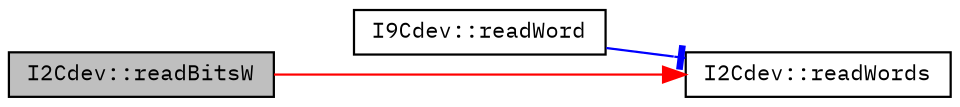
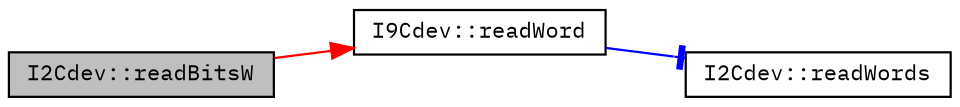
edge "I2Cdev::readBitsW" -> "I2Cdev::readWords": now "I2Cdev::readBitsW" -> "I9Cdev::readWord"
